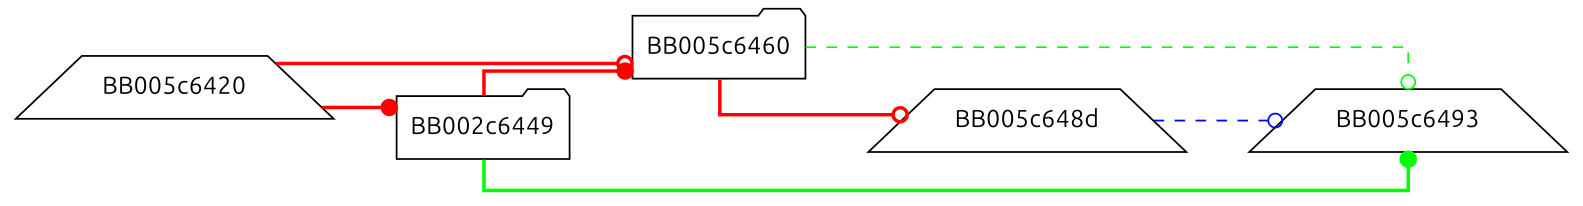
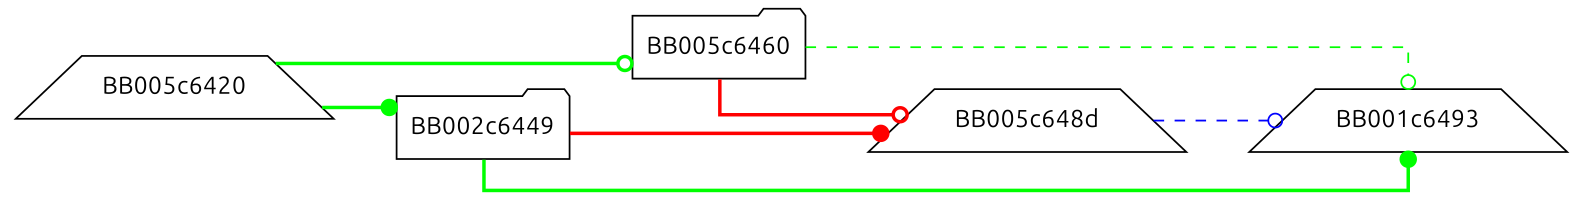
edge "BB005c6420" -> "BB005c6460": color red -> green
edge "BB002c6449" -> "BB005c6460": now "BB002c6449" -> "BB005c648d"
edge "BB005c6420" -> "BB002c6449": color red -> green
node "BB005c6493": label "BB005c6493" -> "BB001c6493"
